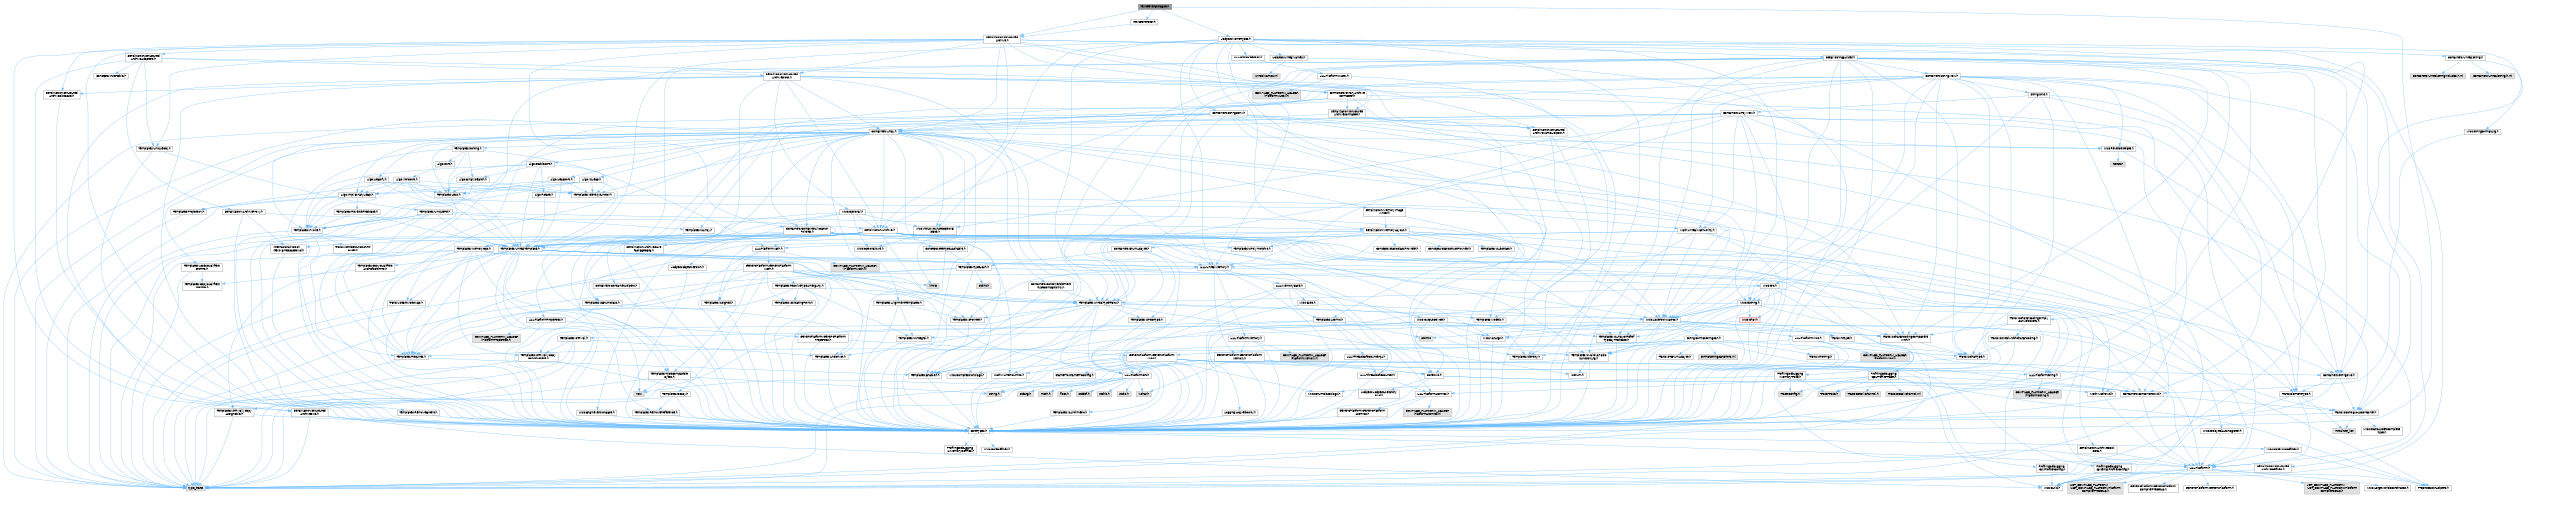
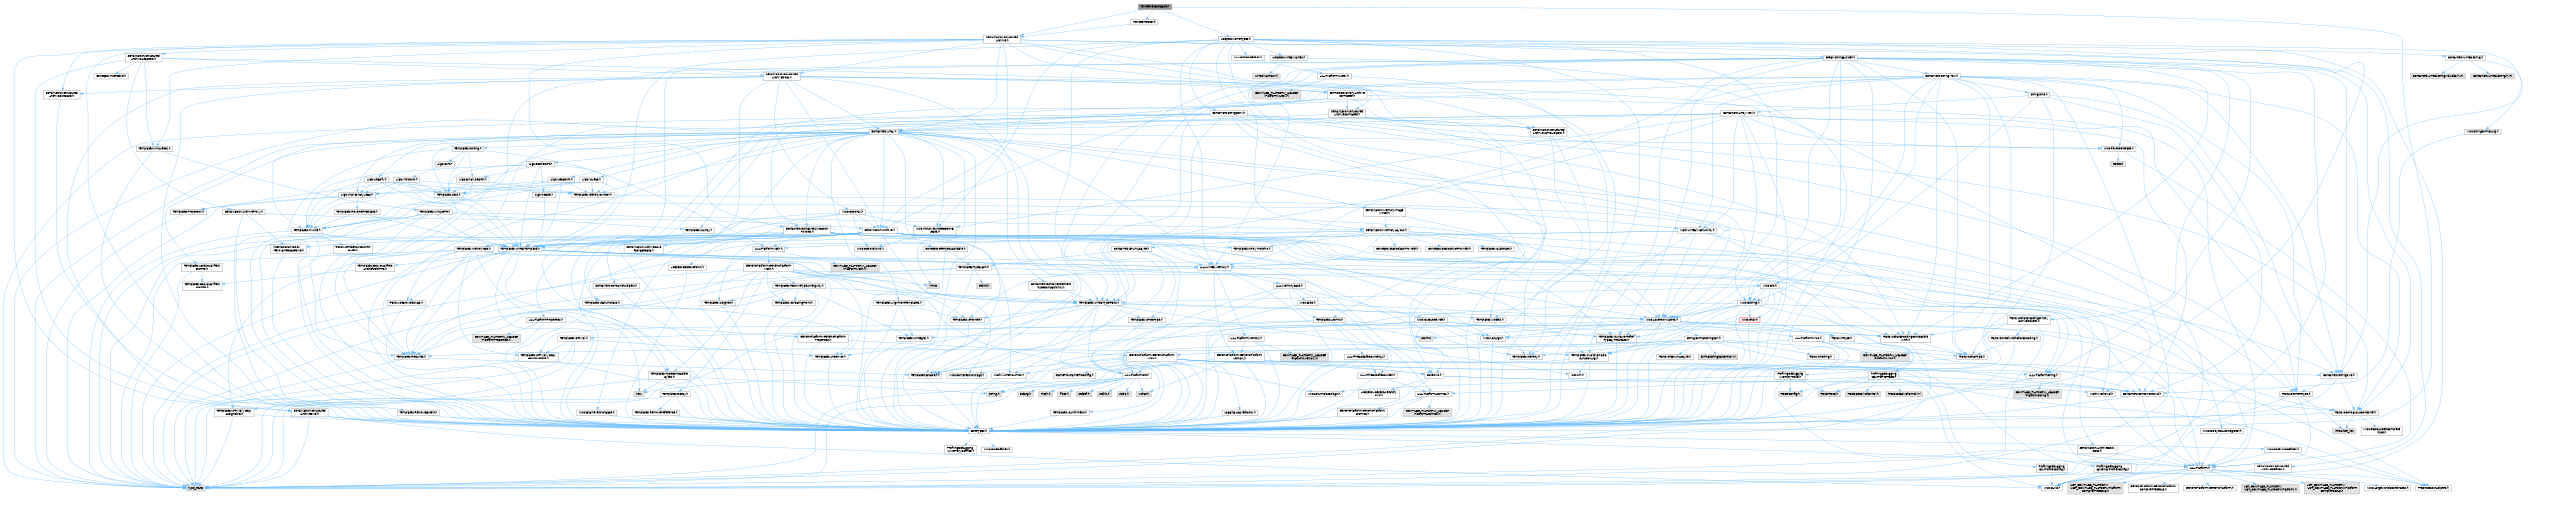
edge "HAL/PlatformMath.h" -> "Templates/IsSigned.h": now "Templates/ResolveTypeAmbiguity.h" -> "Templates/IsSigned.h"
edge "Templates/UnrealTemplate.h" -> "Templates/RemoveReference.h": removed
node "UBT_COMPILED_PLATFORM /UBT_COMPILED_PLATFORMPlatform.h": added
